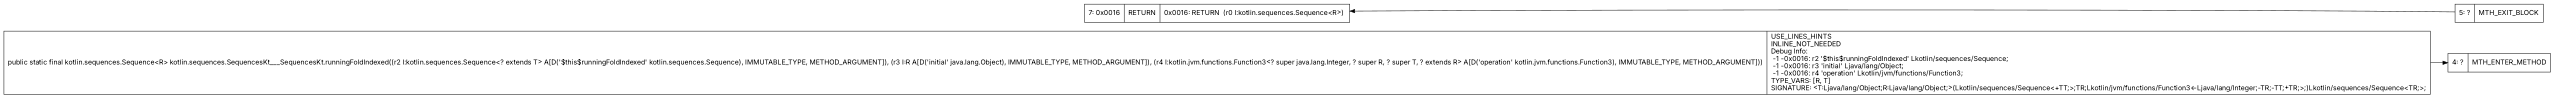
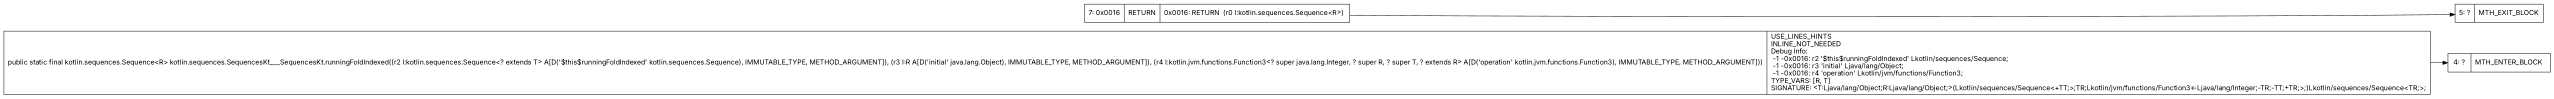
edge "5: ?" -> "7: 0x0016": reversed
node "4: ?": text "MTH_ENTER_METHOD" -> "MTH_ENTER_BLOCK"
